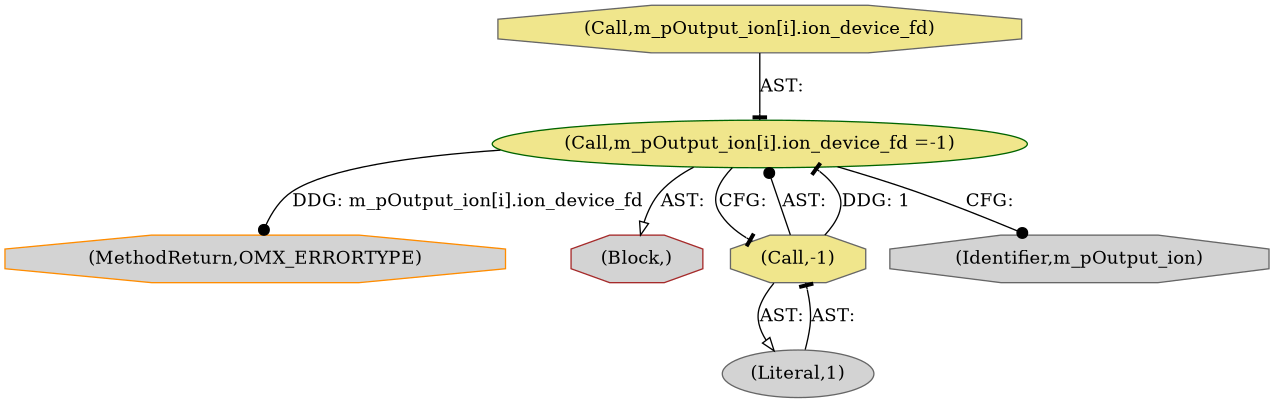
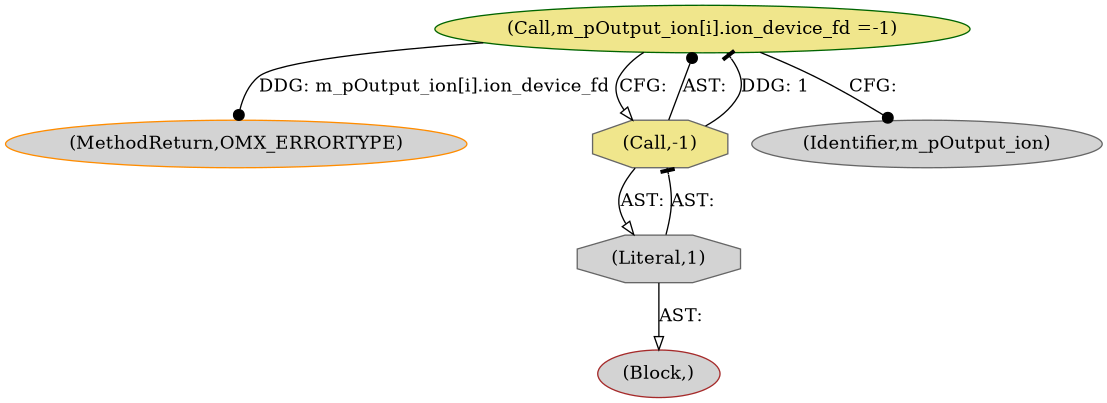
node "(Call,m_pOutput_ion[i].ion_device_fd)": removed
edge "(Call,m_pOutput_ion[i].ion_device_fd =-1)" -> "(Block,)": now "(Literal,1)" -> "(Block,)"
edge "(Call,m_pOutput_ion[i].ion_device_fd =-1)" -> "(Call,-1)": arrowhead tee -> onormal
node "(MethodReturn,OMX_ERRORTYPE)": shape octagon -> ellipse
node "(Block,)": shape octagon -> ellipse
node "(Identifier,m_pOutput_ion)": shape octagon -> ellipse
node "(Literal,1)": shape ellipse -> octagon
